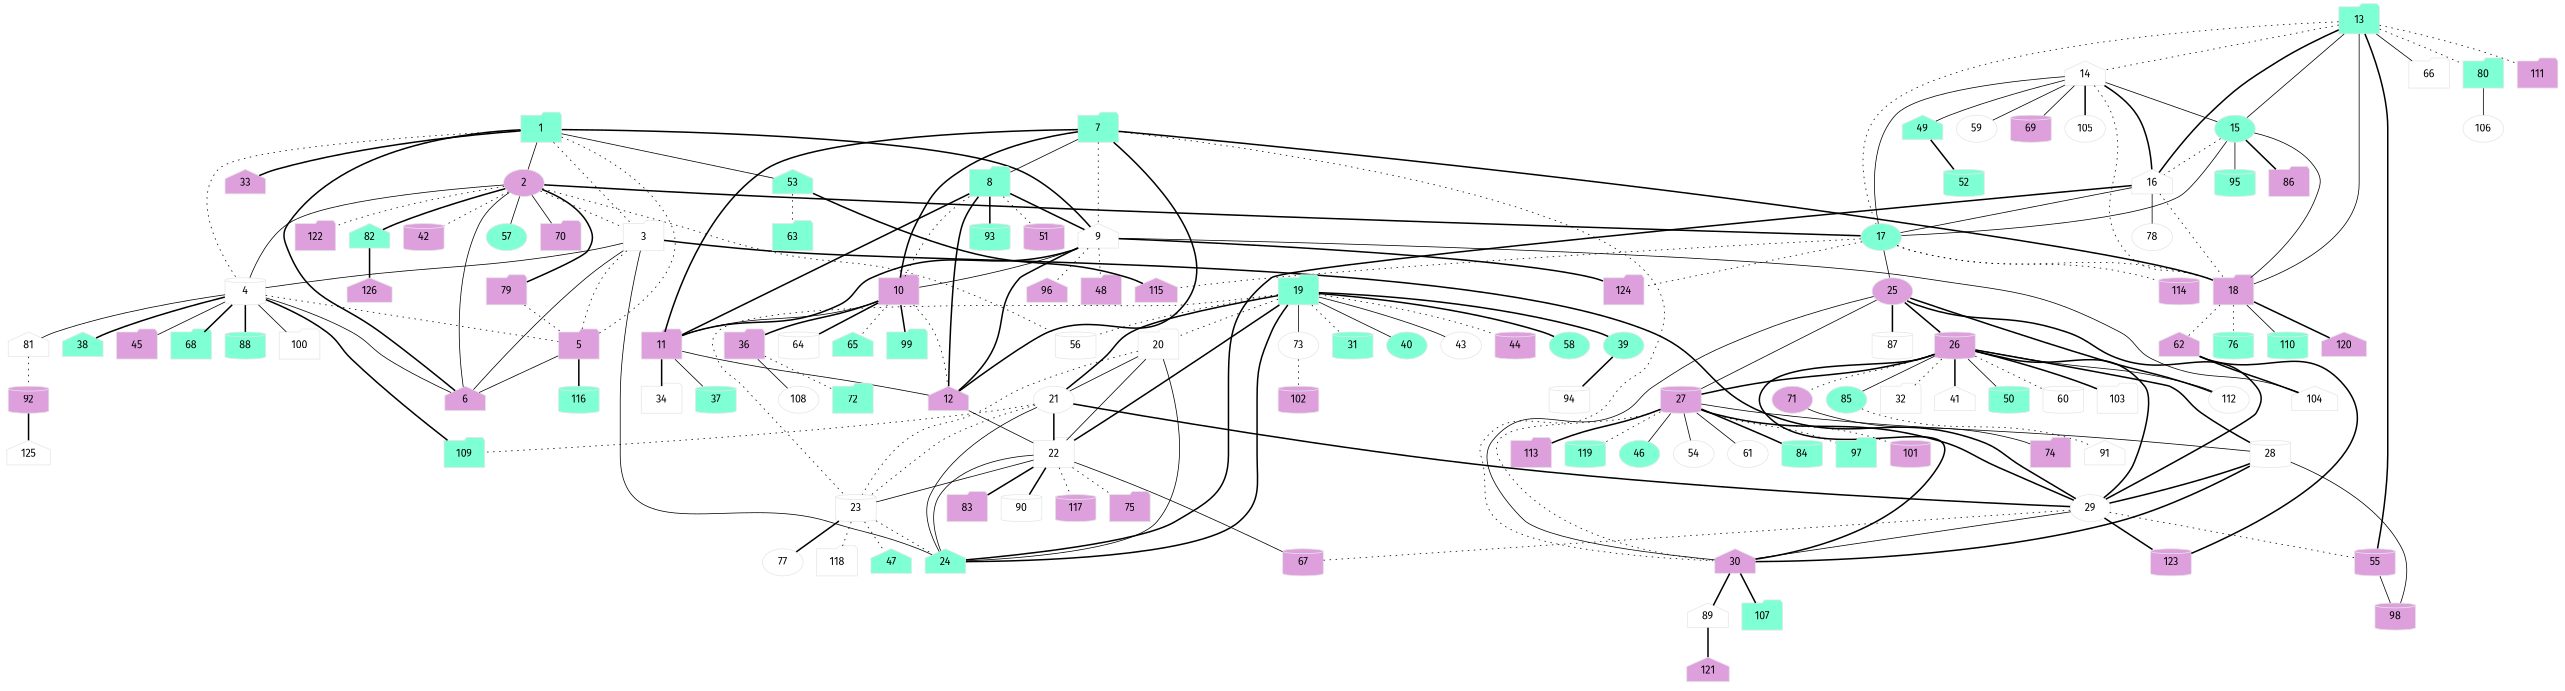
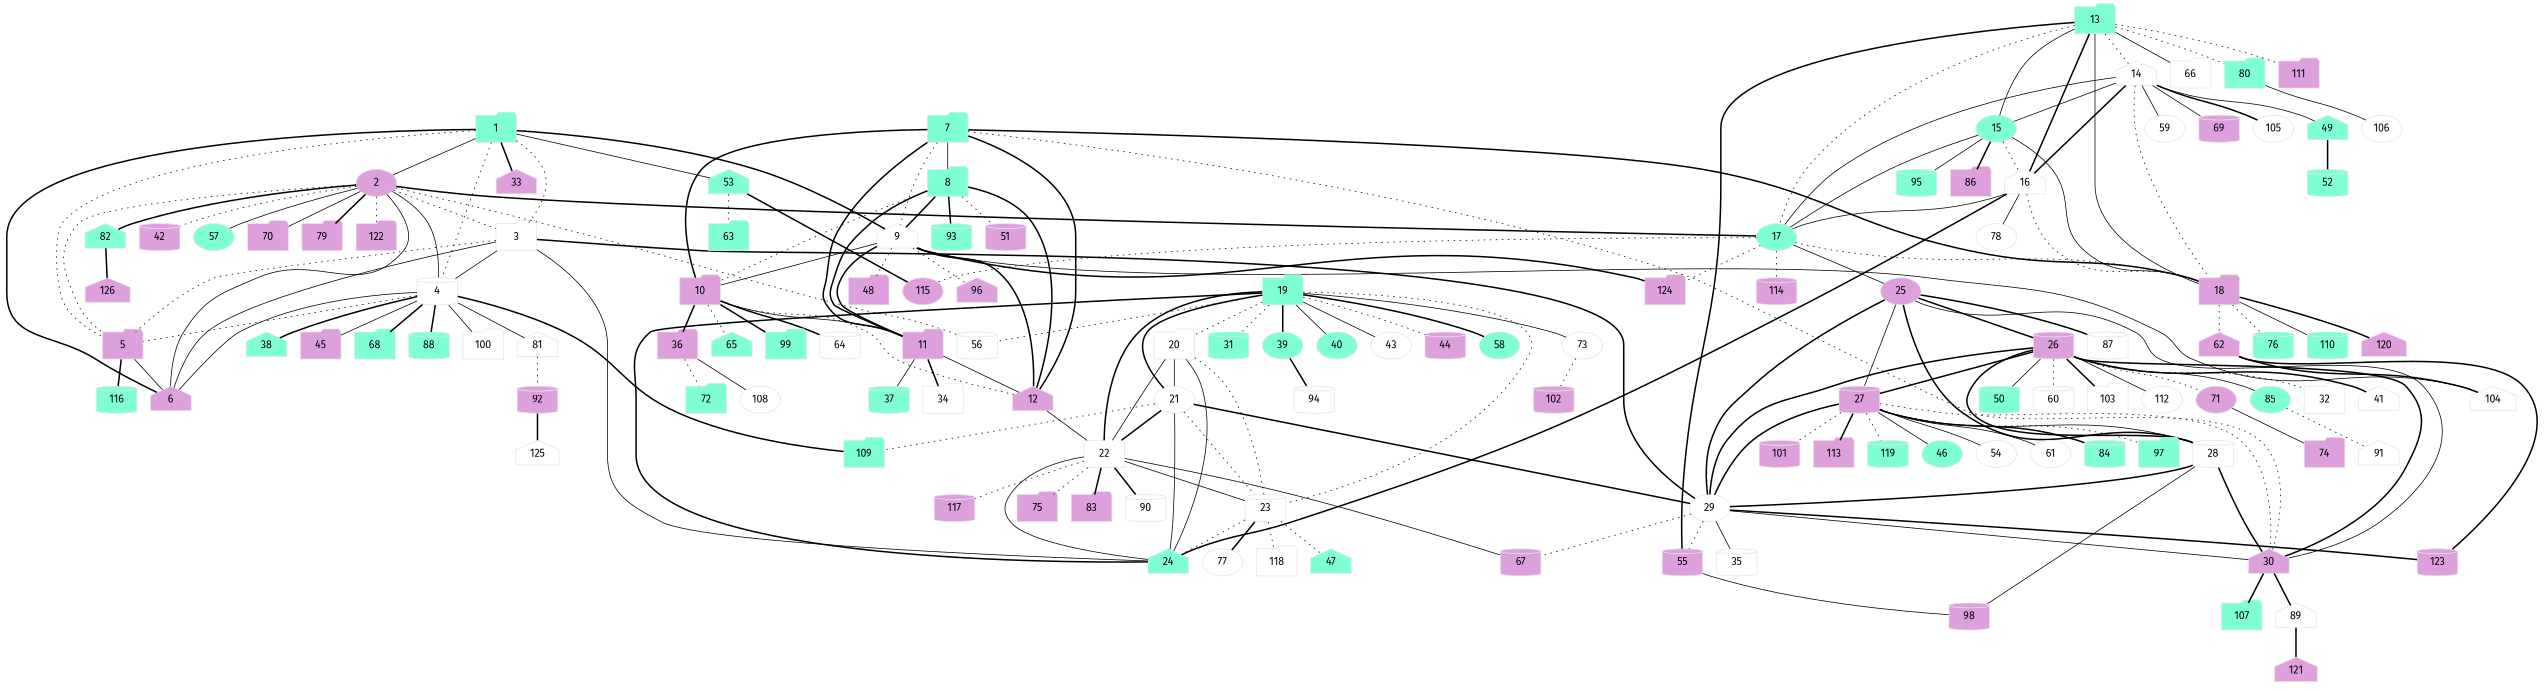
node "115": shape house -> ellipse
edge "79" -- "5": now "2" -- "5"
edge "25" -- "112": now "25" -- "28"
node "35": added
